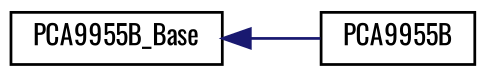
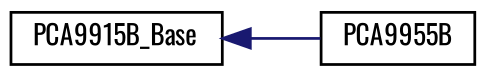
node "PCA9955B_Base": label "PCA9955B_Base" -> "PCA9915B_Base"
